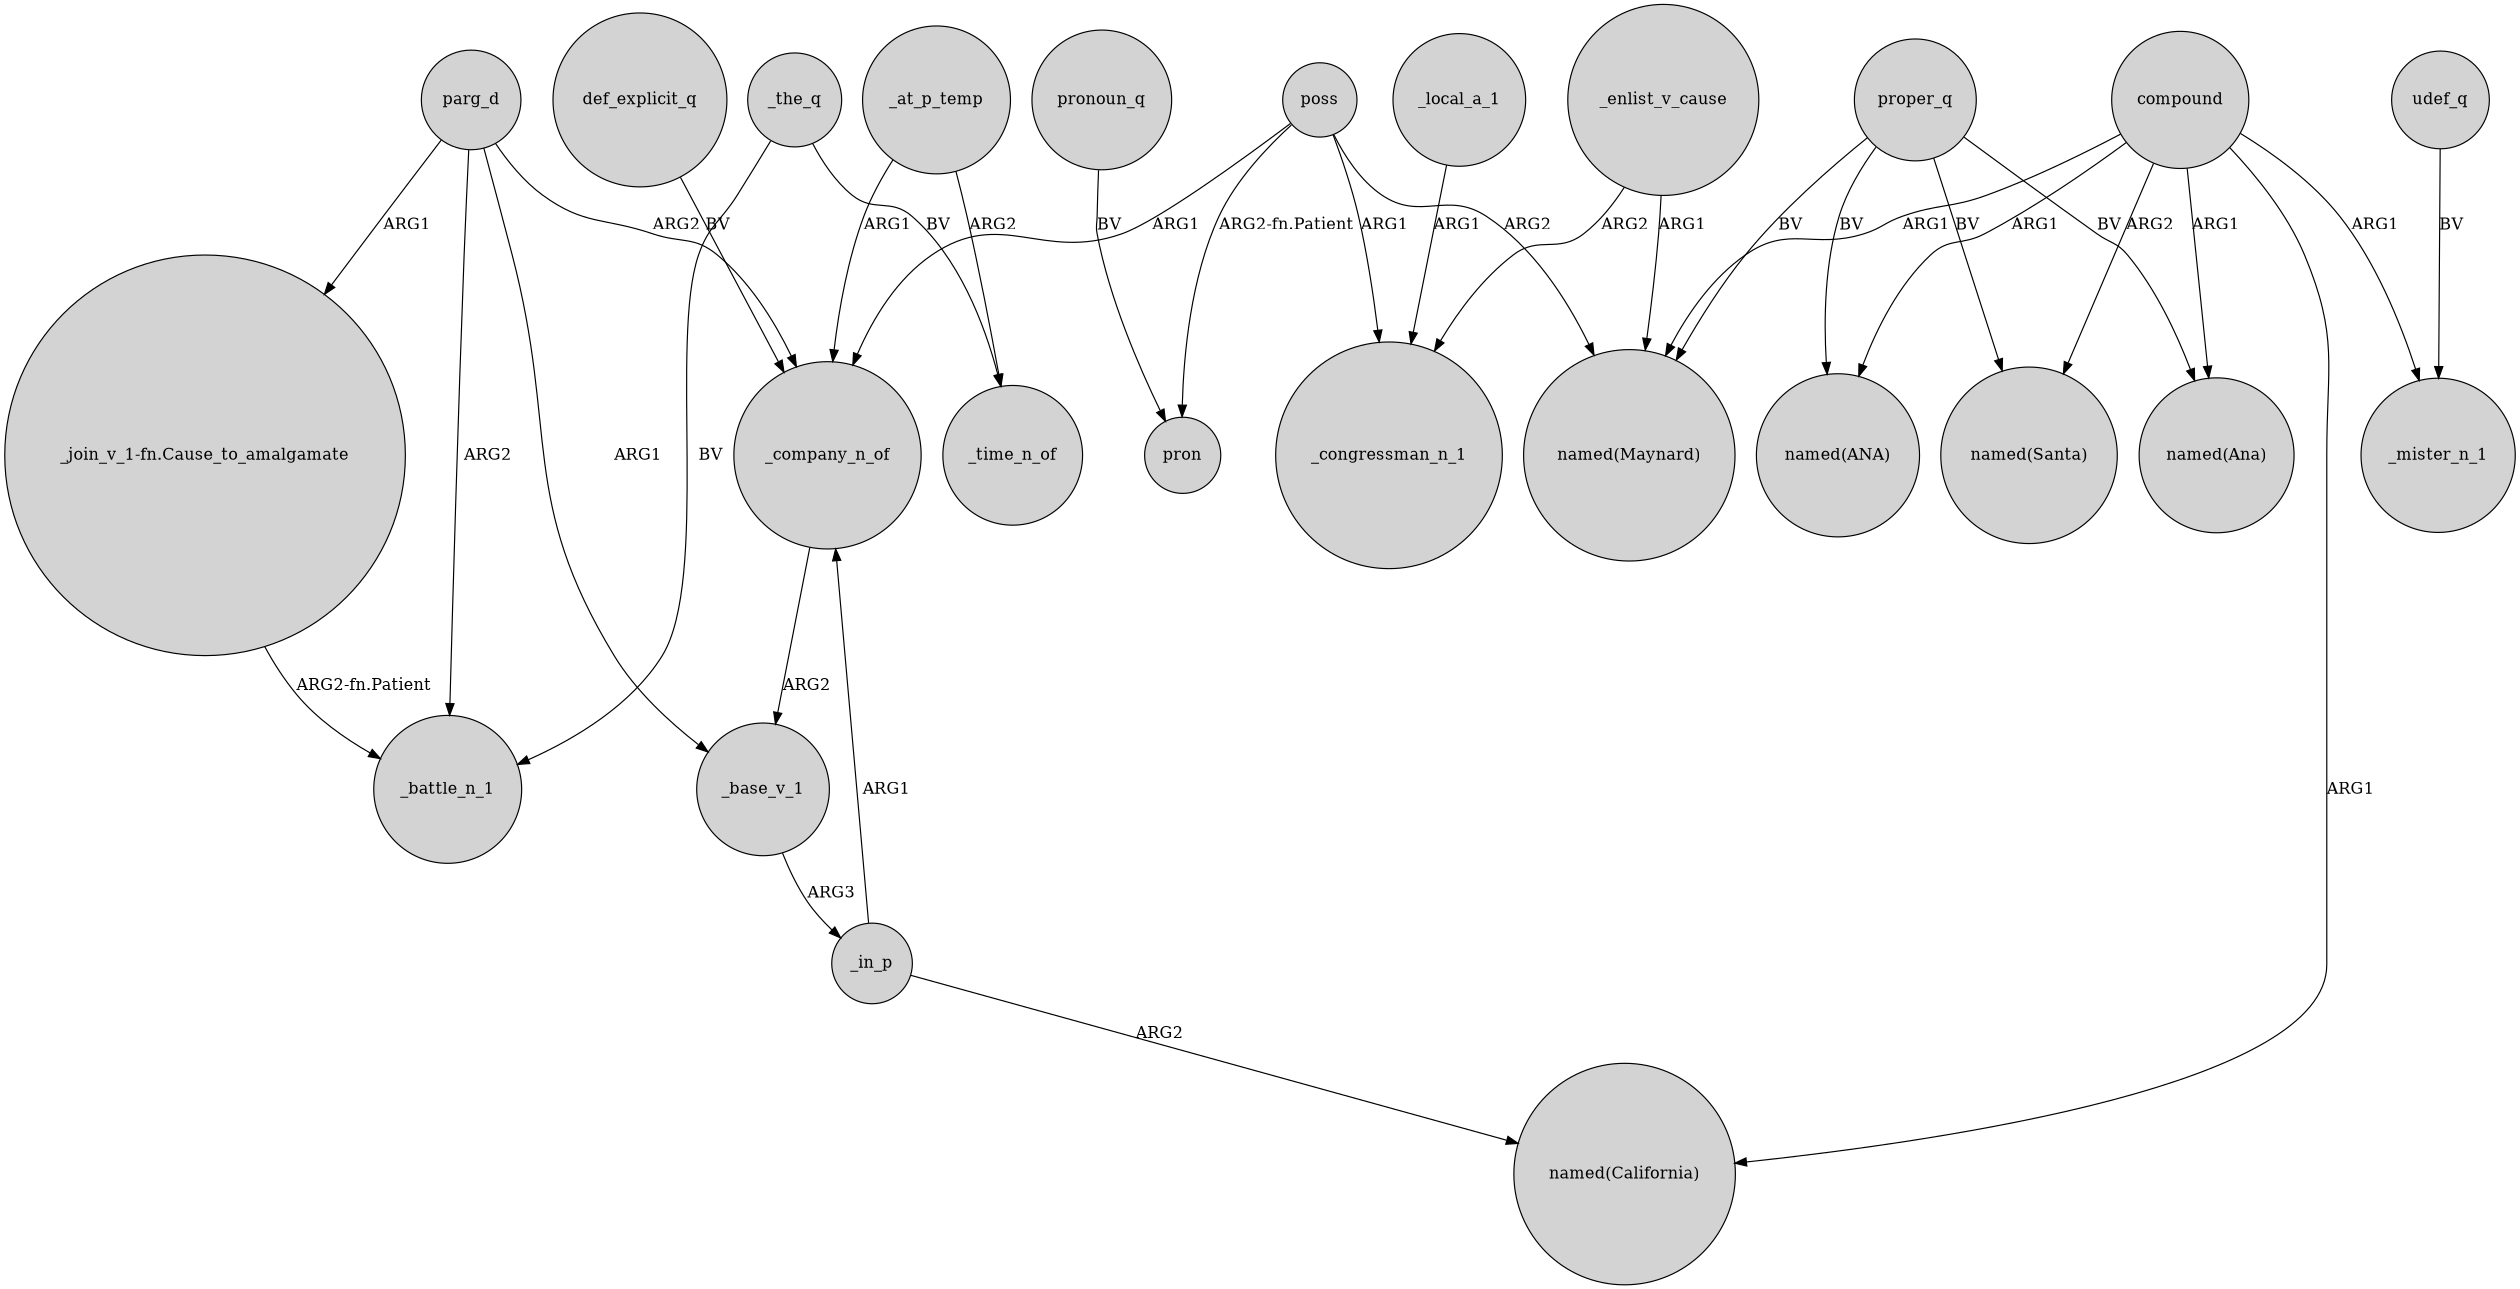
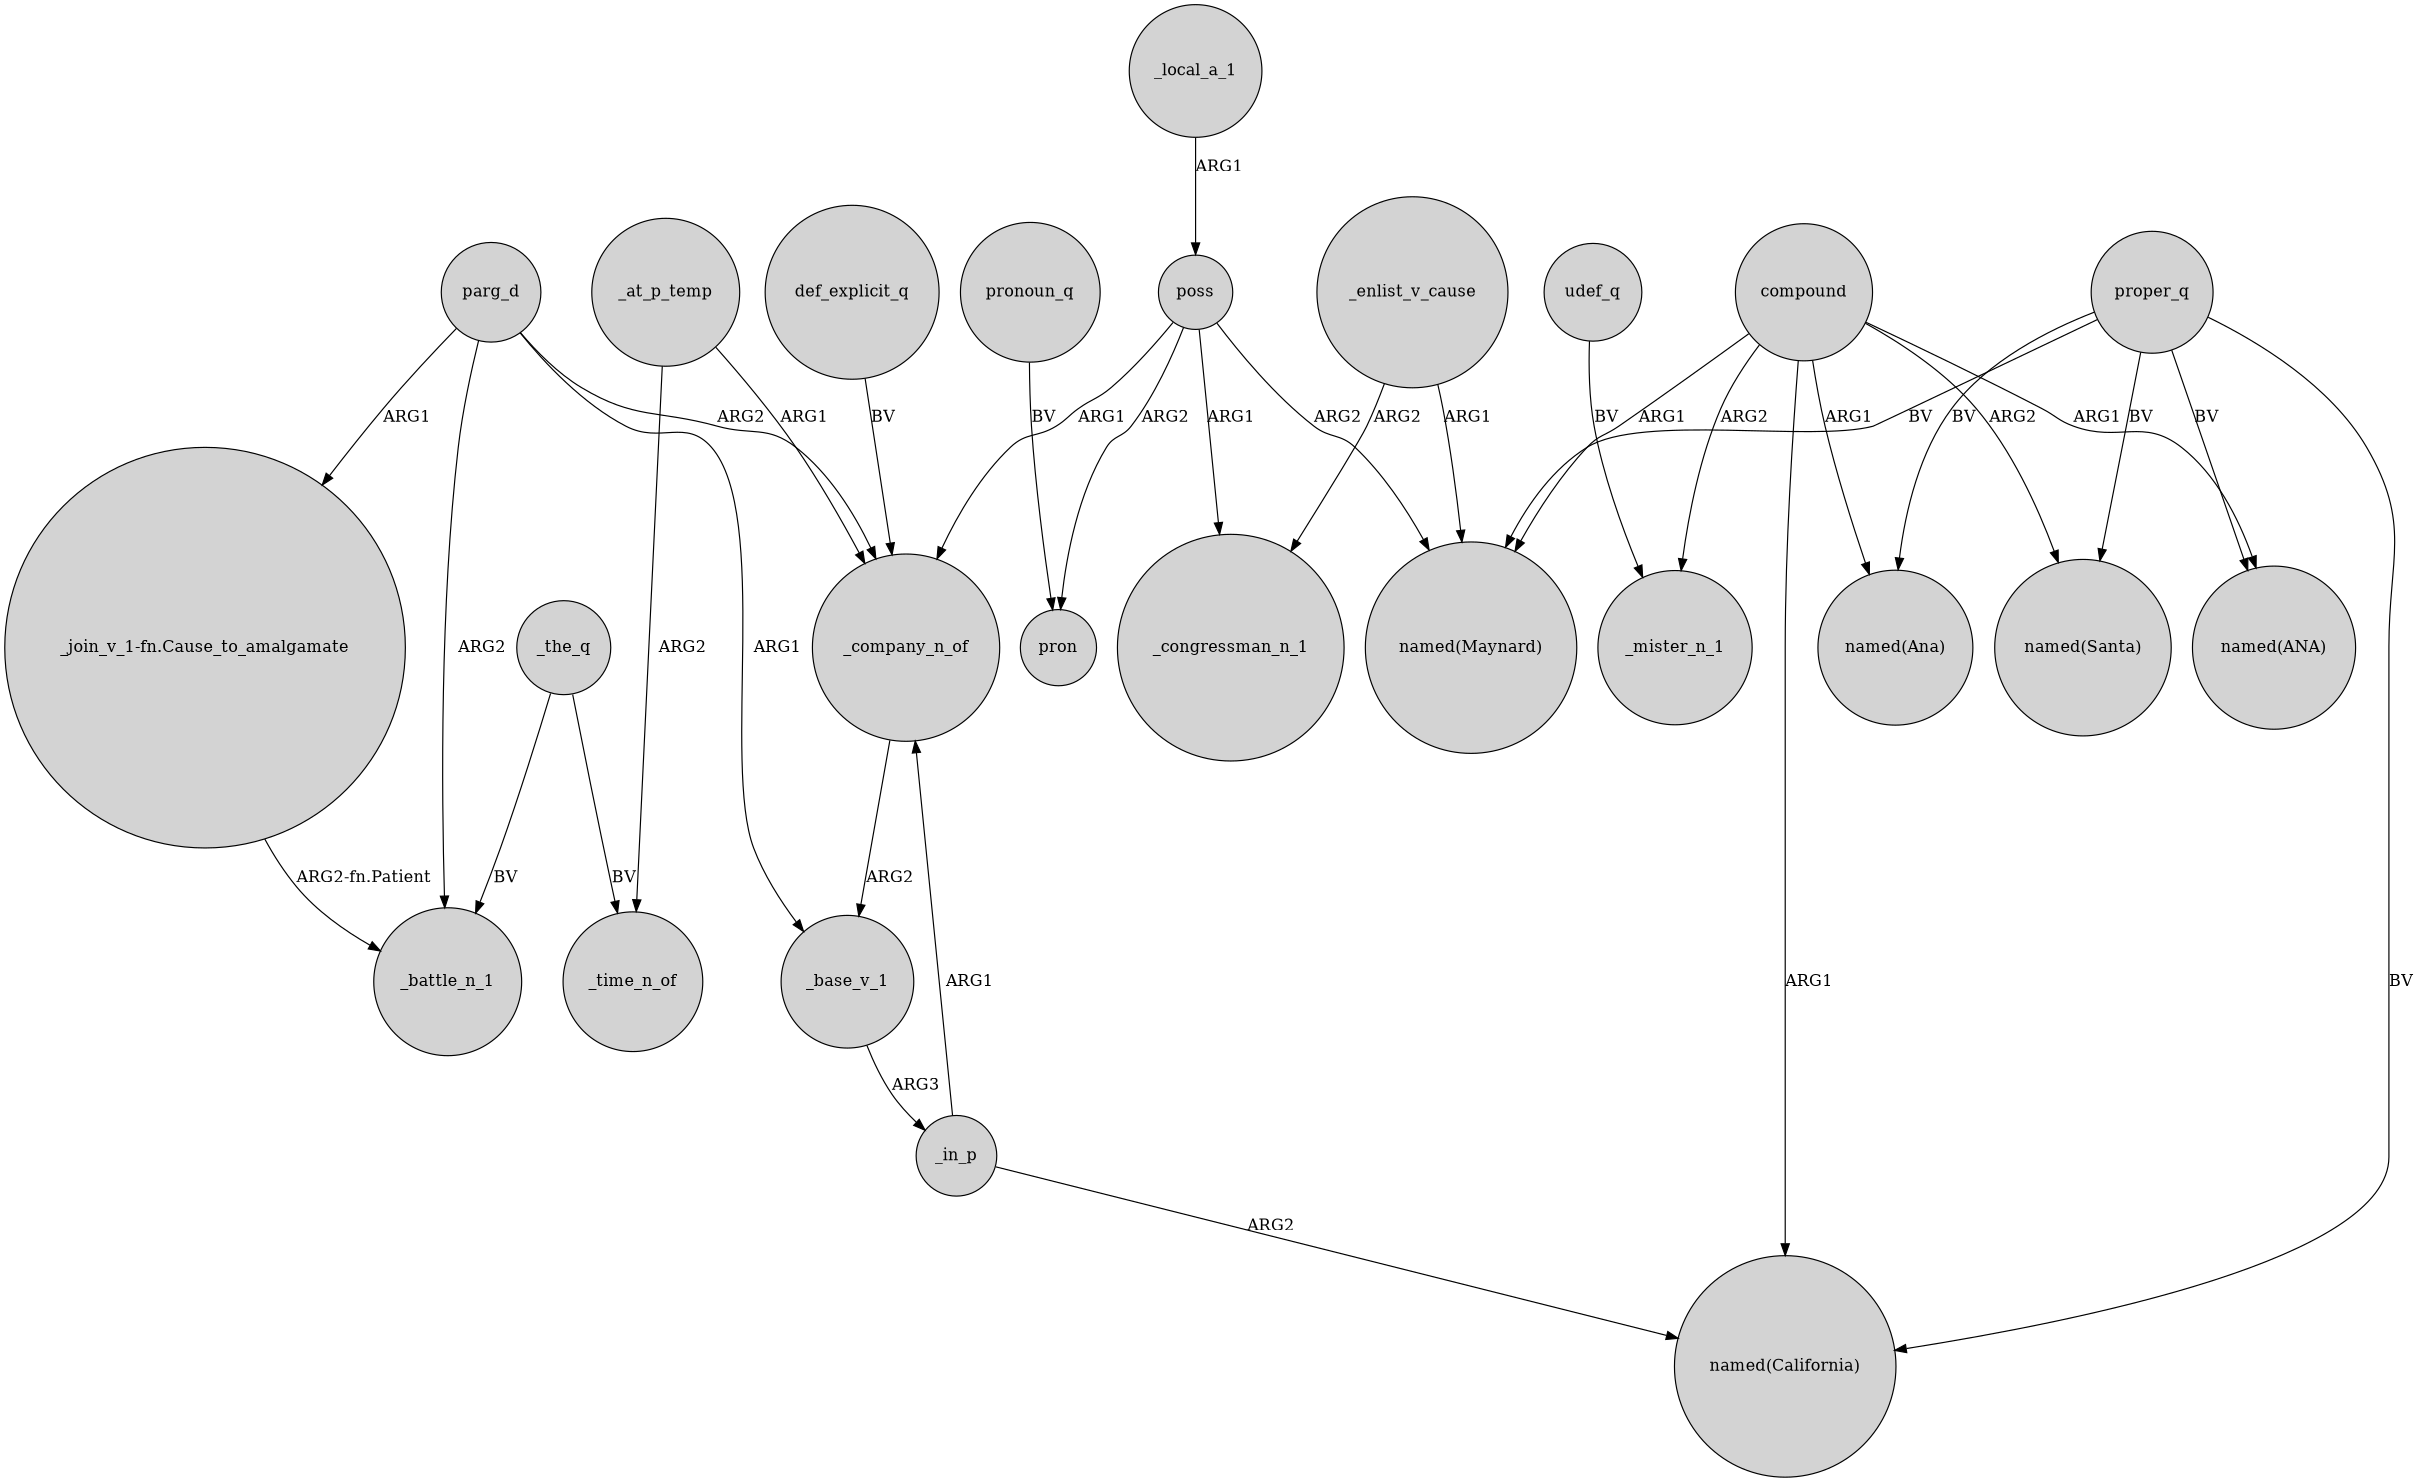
edge "poss" -> "pron": label "ARG2-fn.Patient" -> "ARG2"
edge "compound" -> "_mister_n_1": label "ARG1" -> "ARG2"
edge "_local_a_1" -> "_congressman_n_1": now "_local_a_1" -> "poss"
edge "proper_q" -> "named(California)": added, label "BV"
